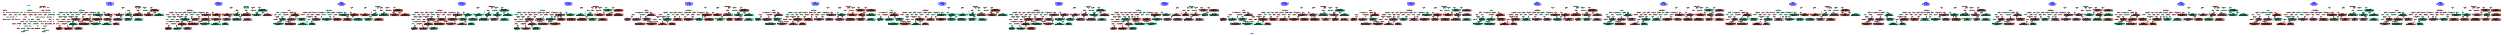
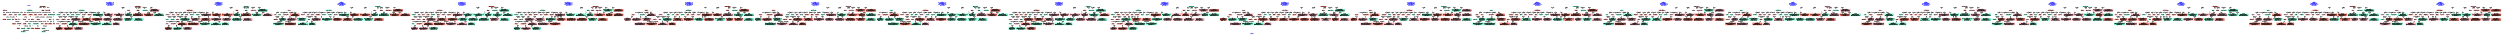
edge "E53_Place9" -> "E48_Place_Name1": now "E53_Place9" -> "Category_URI"
